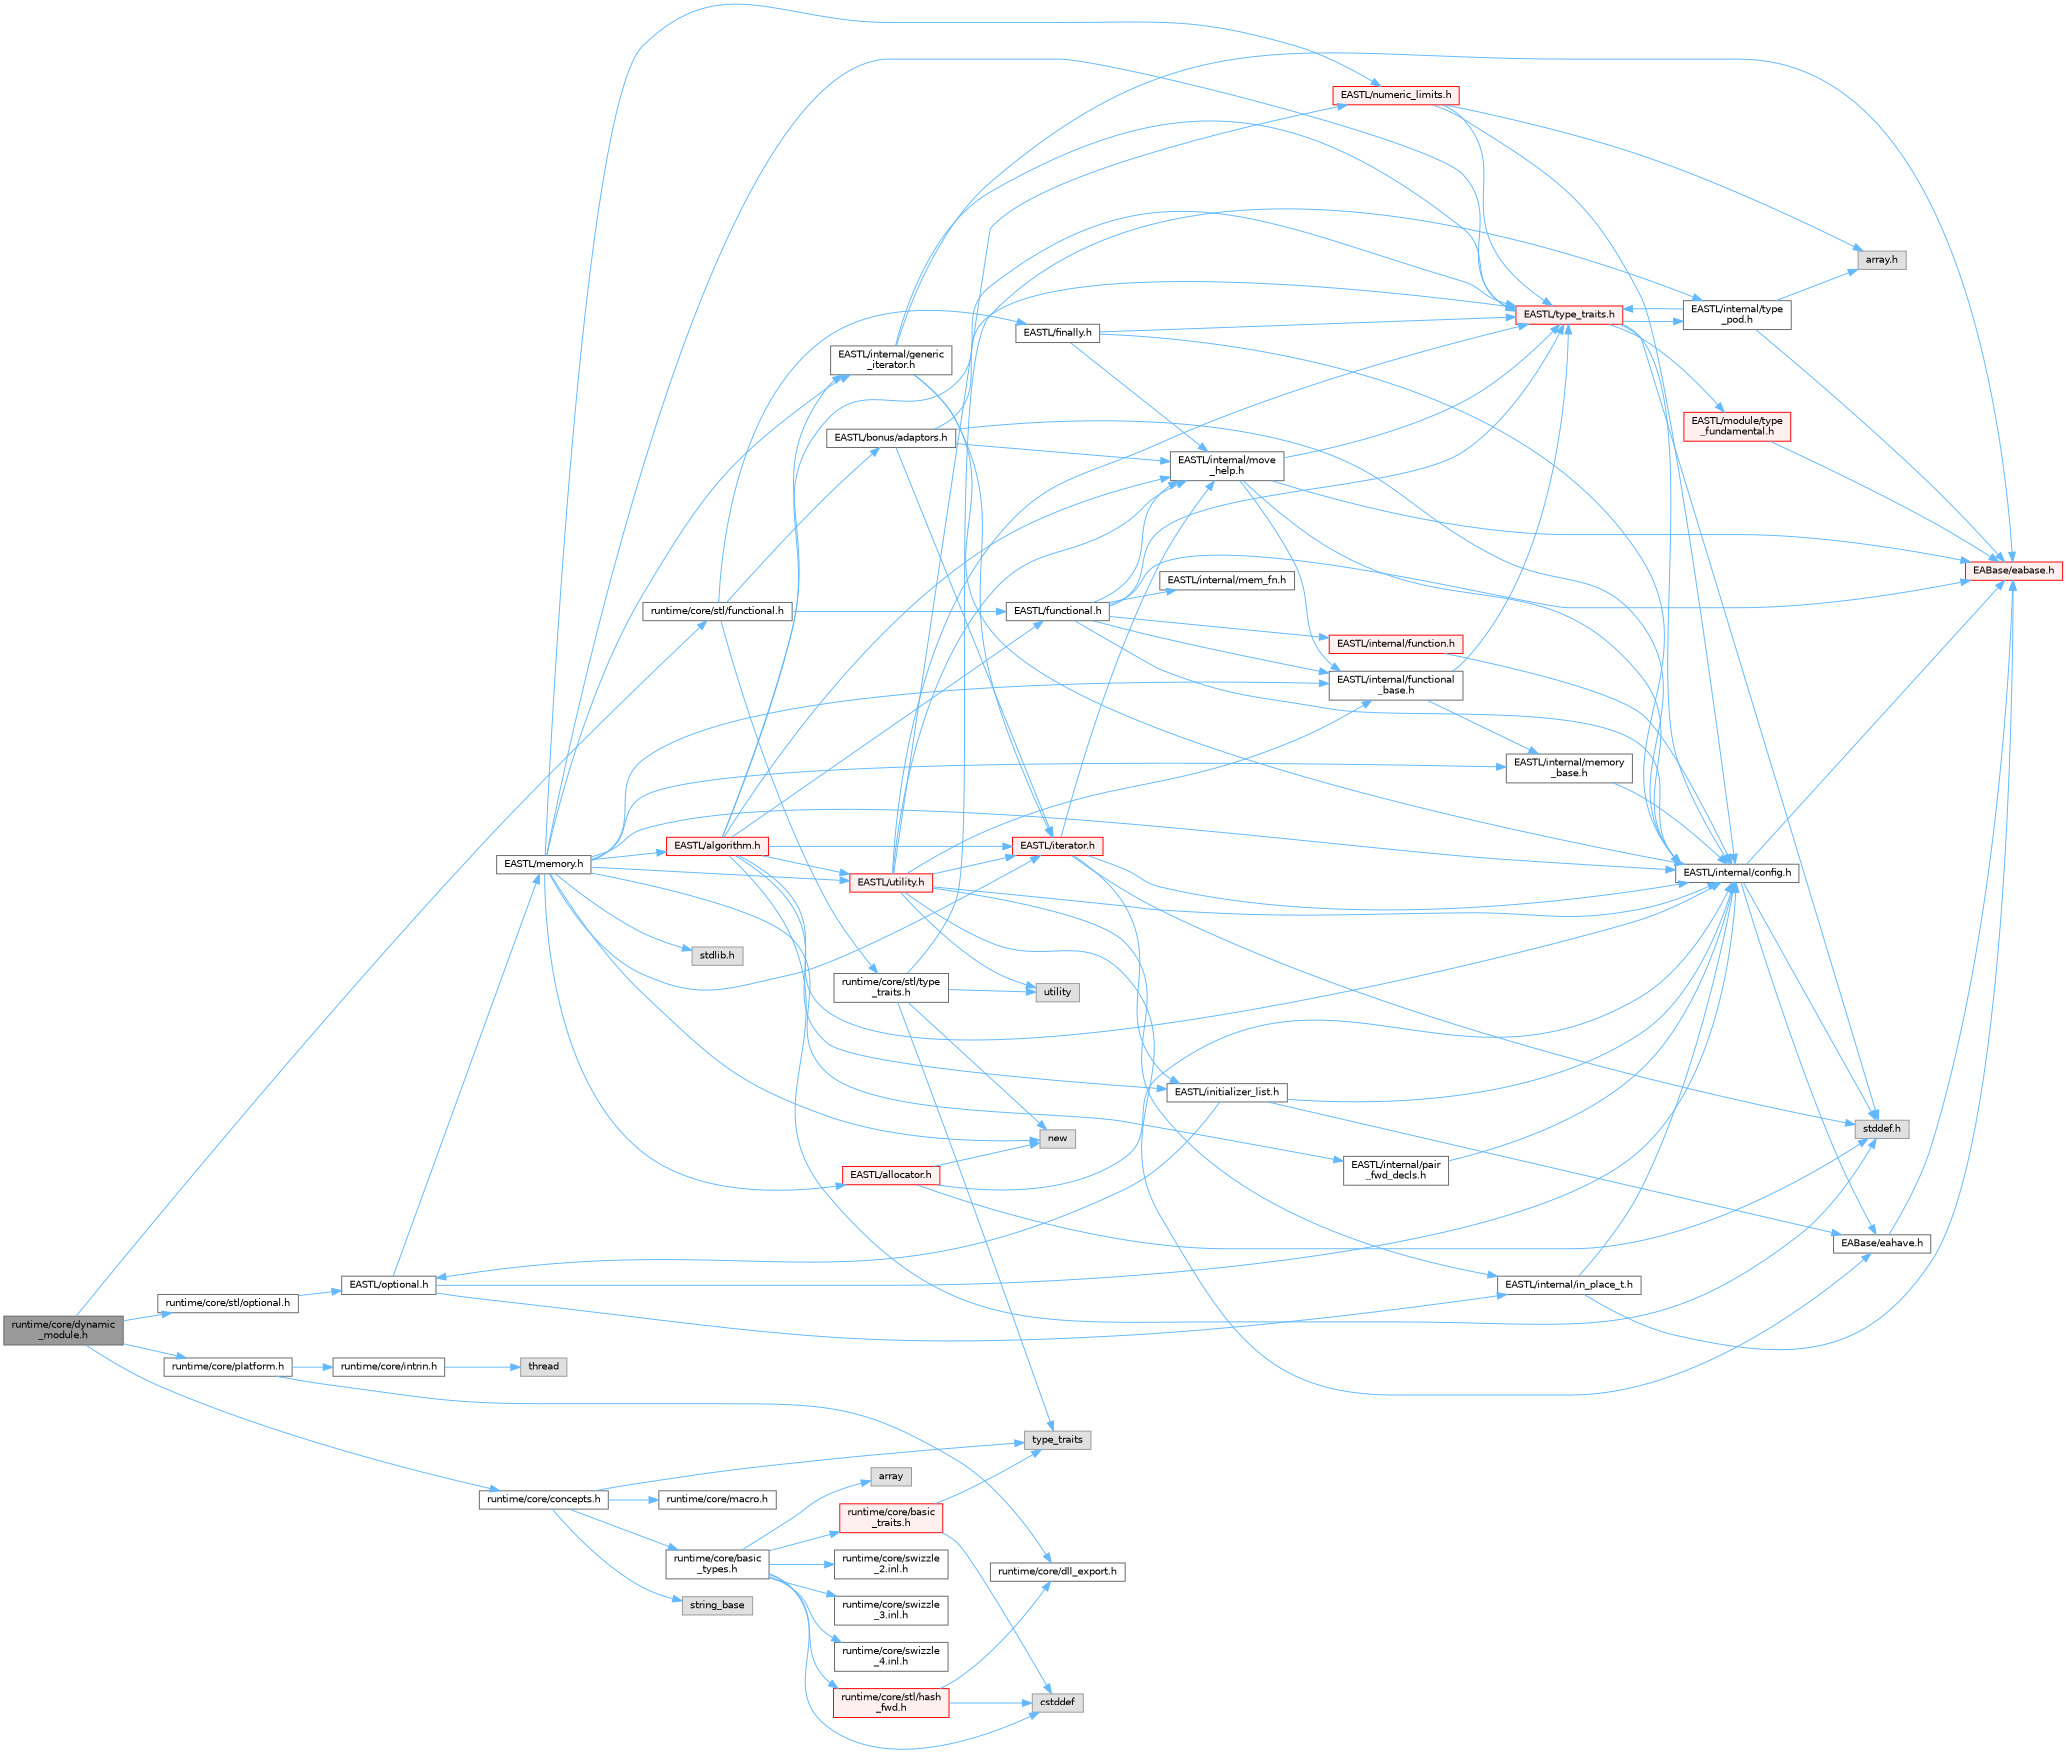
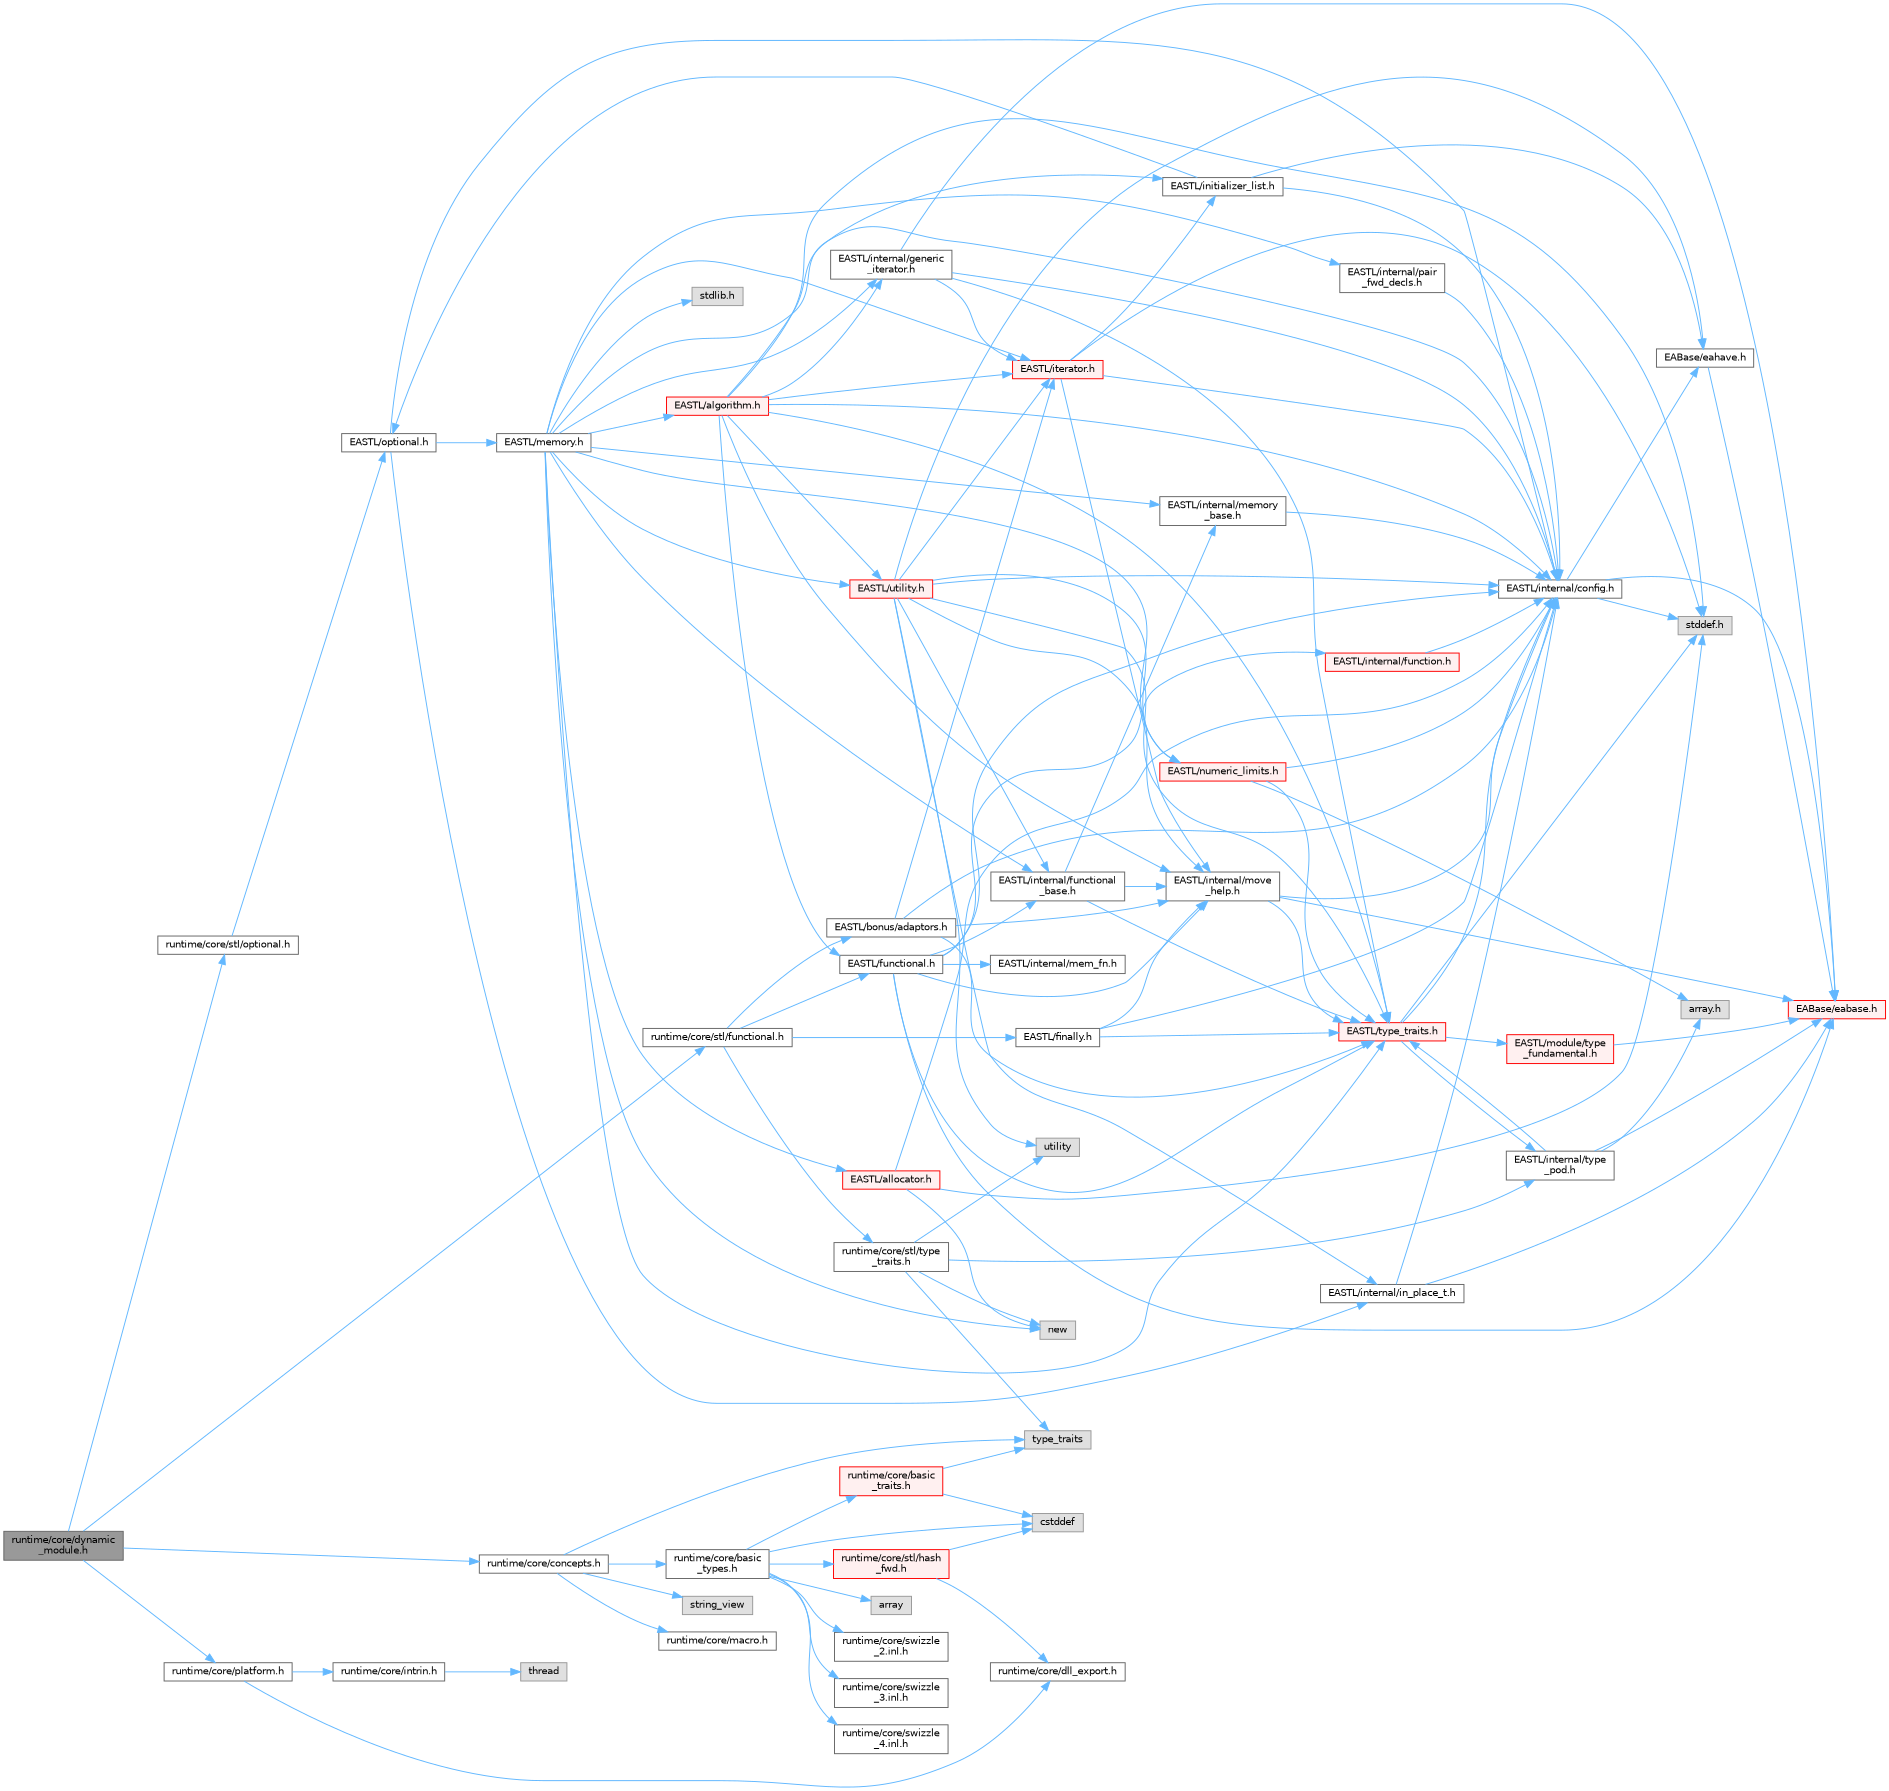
edge "EASTL/internal/move _help.h" -> "EASTL/internal/functional _base.h": reversed
node "string_base": label "string_base" -> "string_view"
